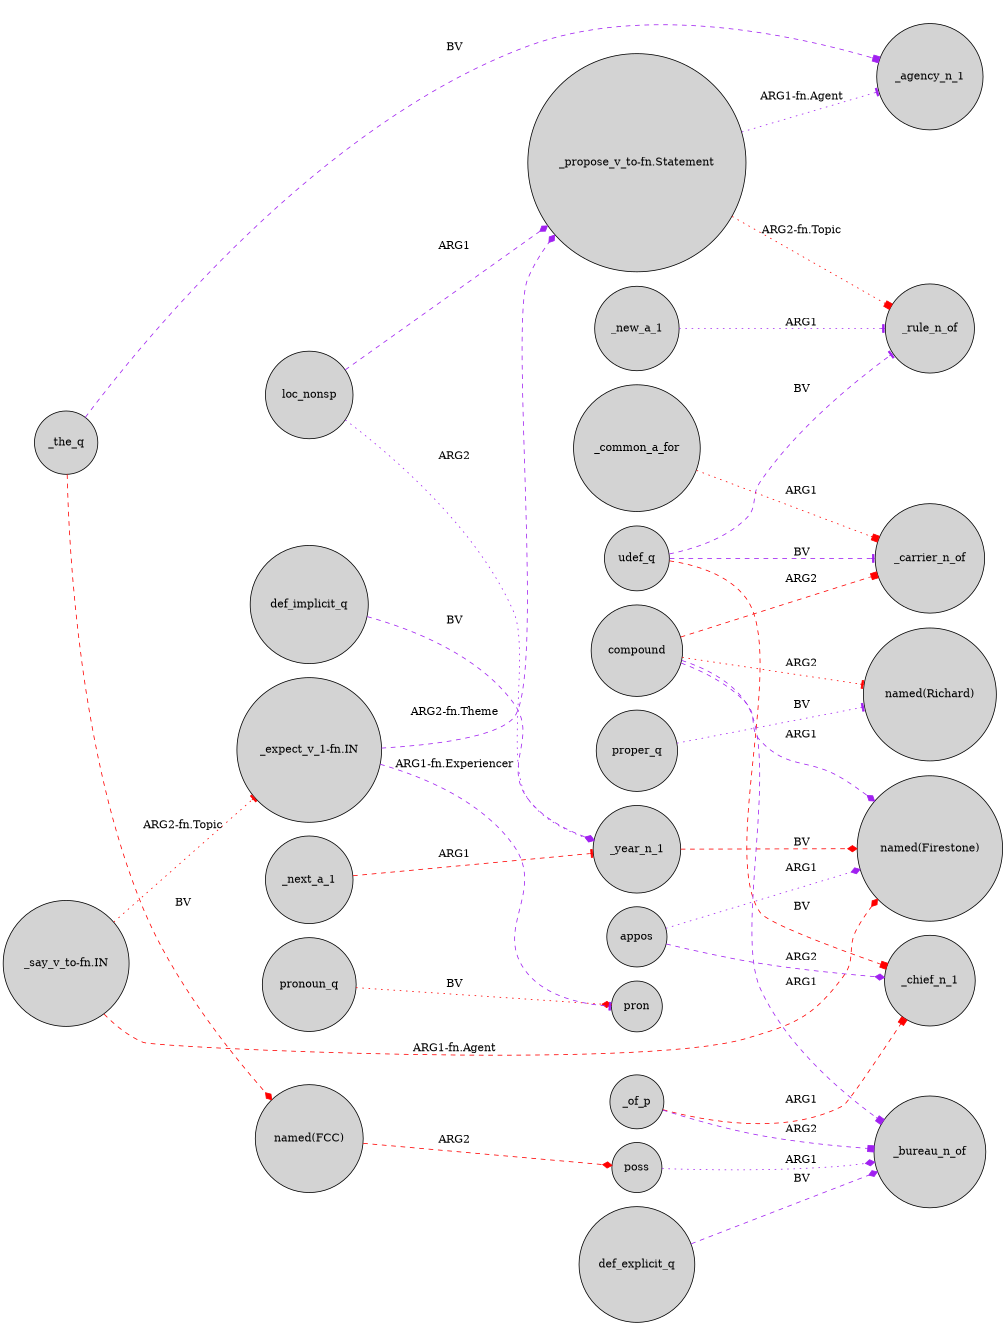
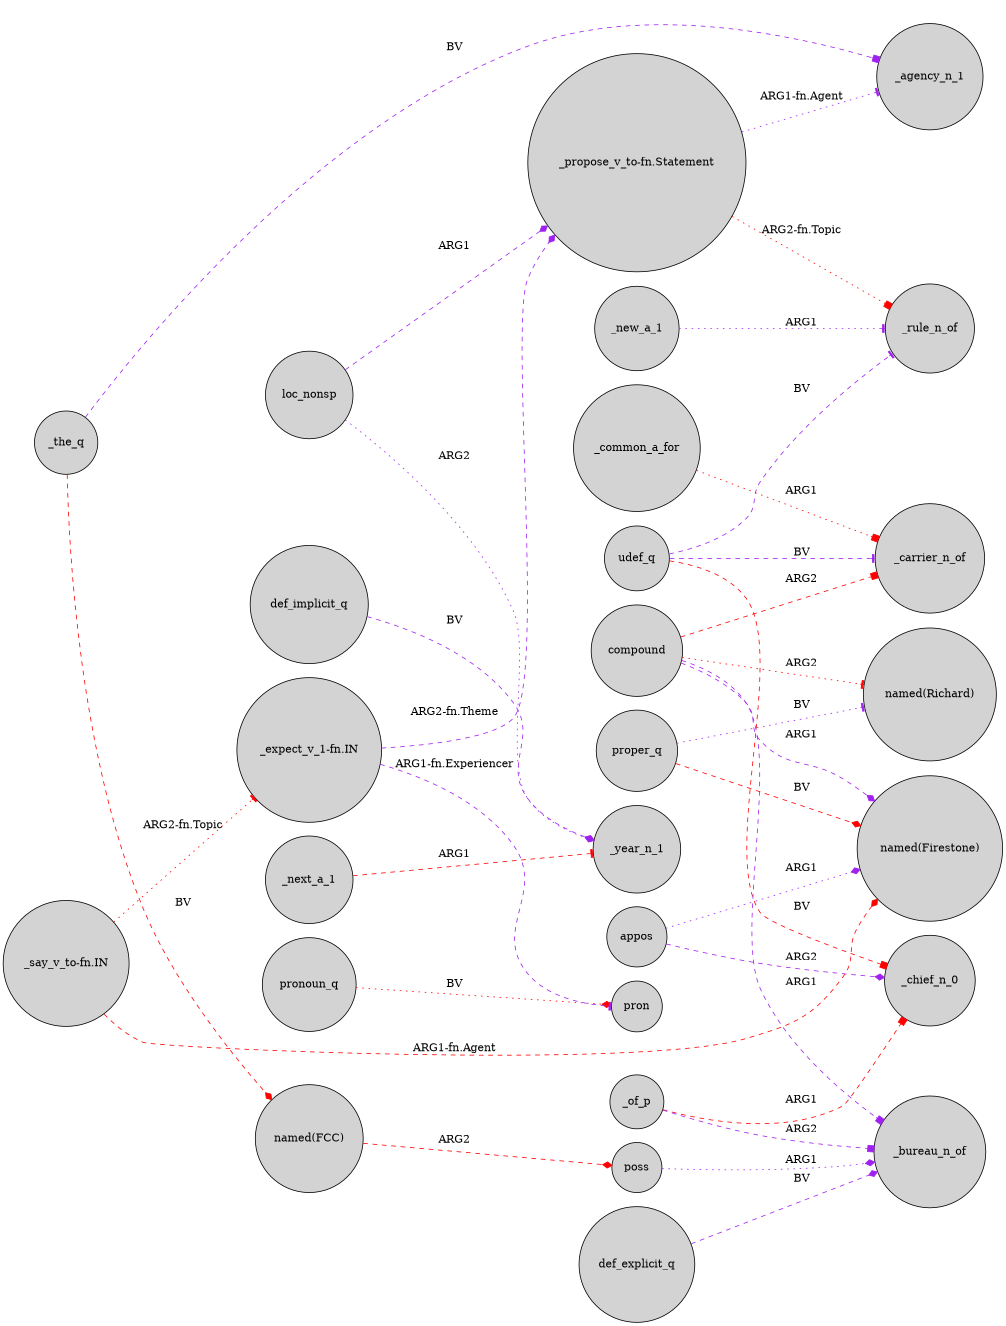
edge "_year_n_1" -> "named(Firestone)": now "proper_q" -> "named(Firestone)"
node "_chief_n_1": label "_chief_n_1" -> "_chief_n_0"
